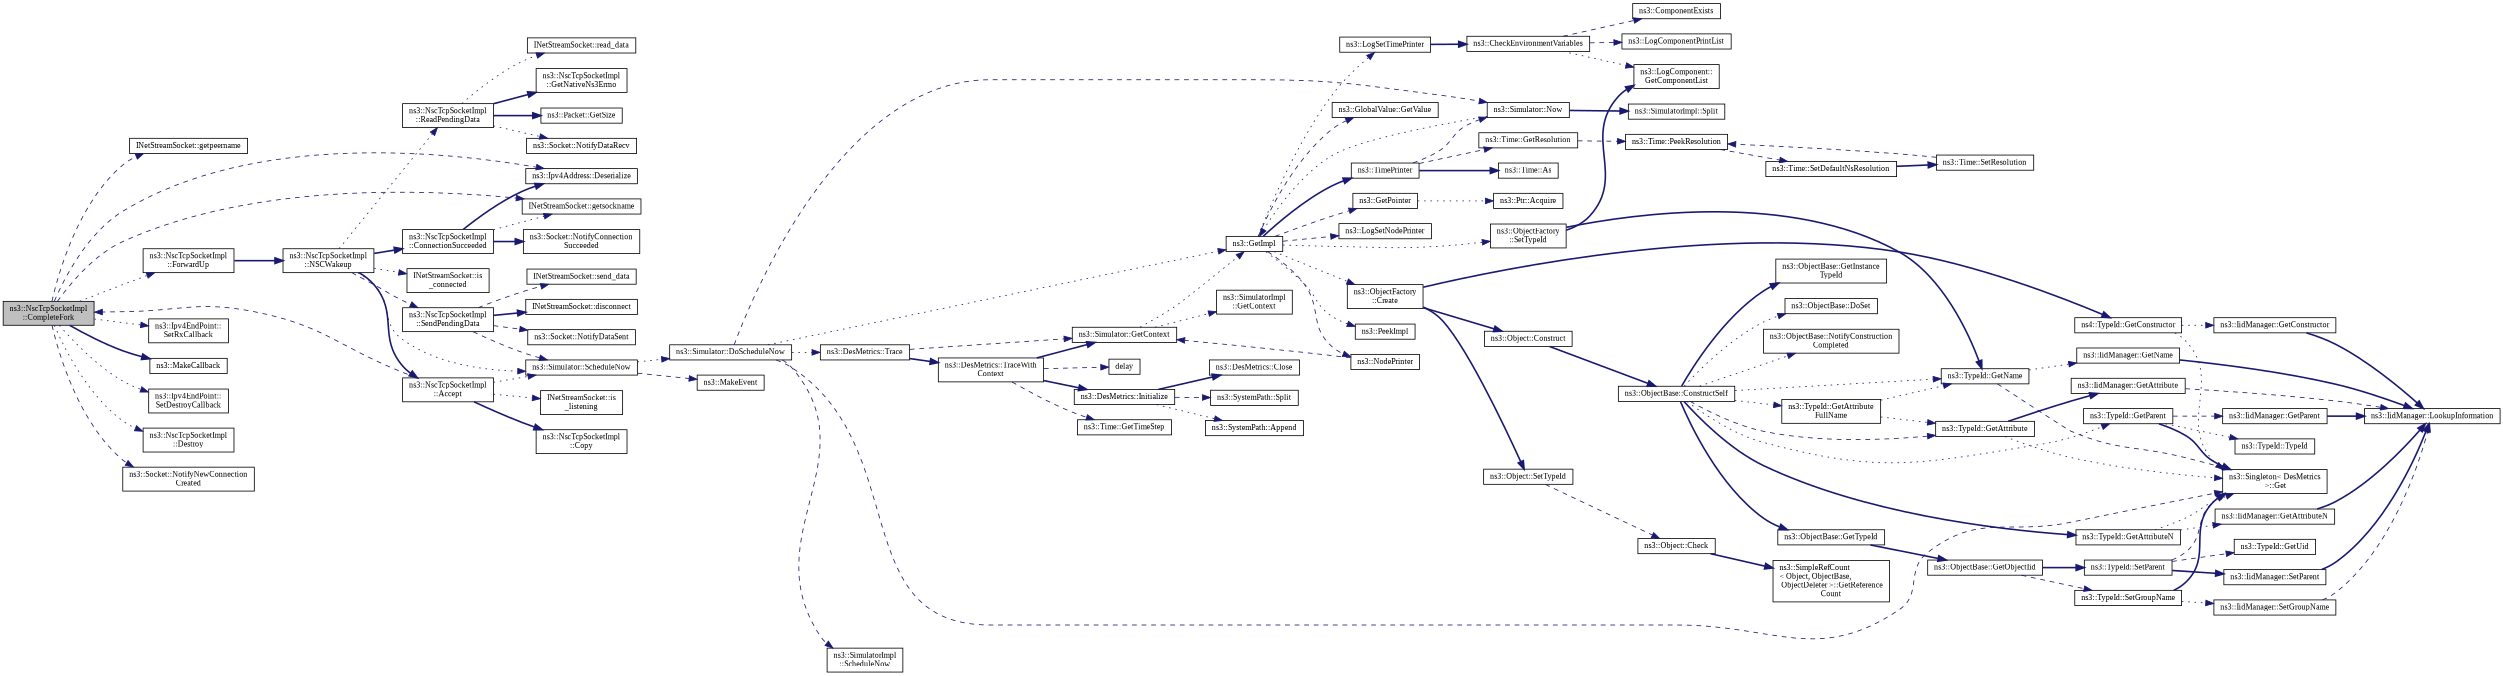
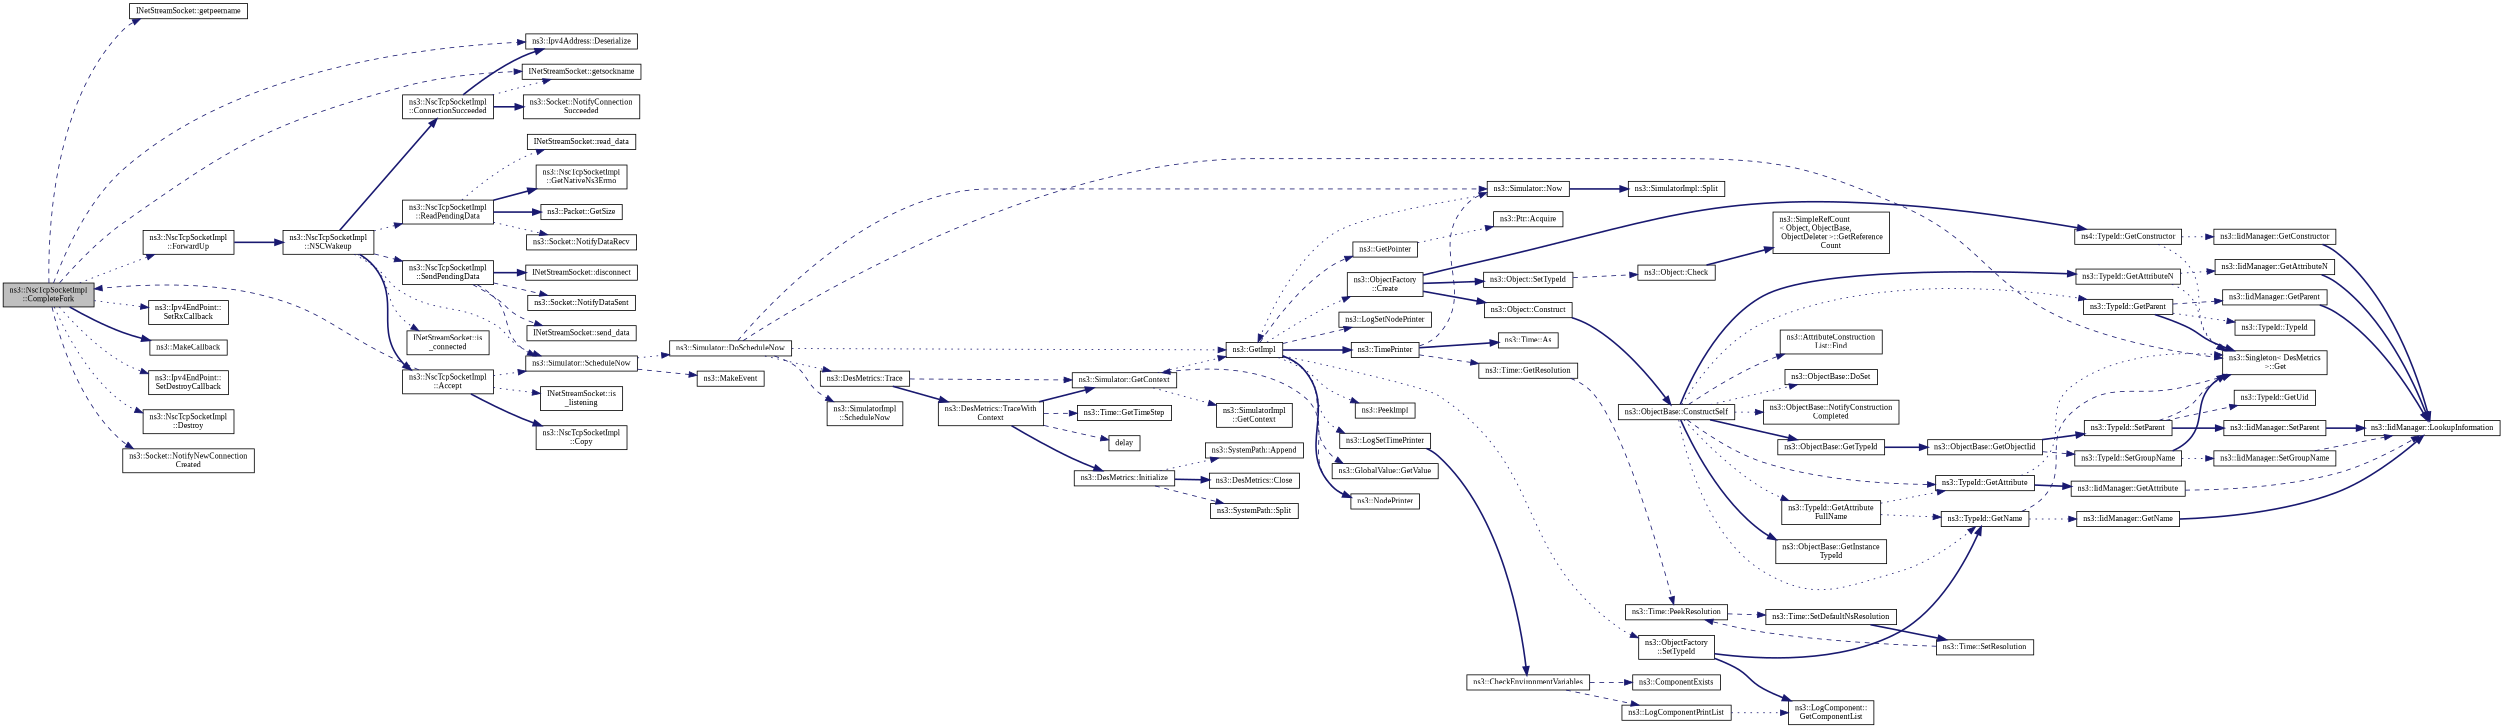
edge "ns3::CheckEnvironmentVariables" -> "ns3::LogComponent:: GetComponentList": now "ns3::LogComponentPrintList" -> "ns3::LogComponent:: GetComponentList"
edge "ns3::GetImpl" -> "ns3::NodePrinter": style dashed -> bold
node "ns3::AttributeConstruction List::Find": added
